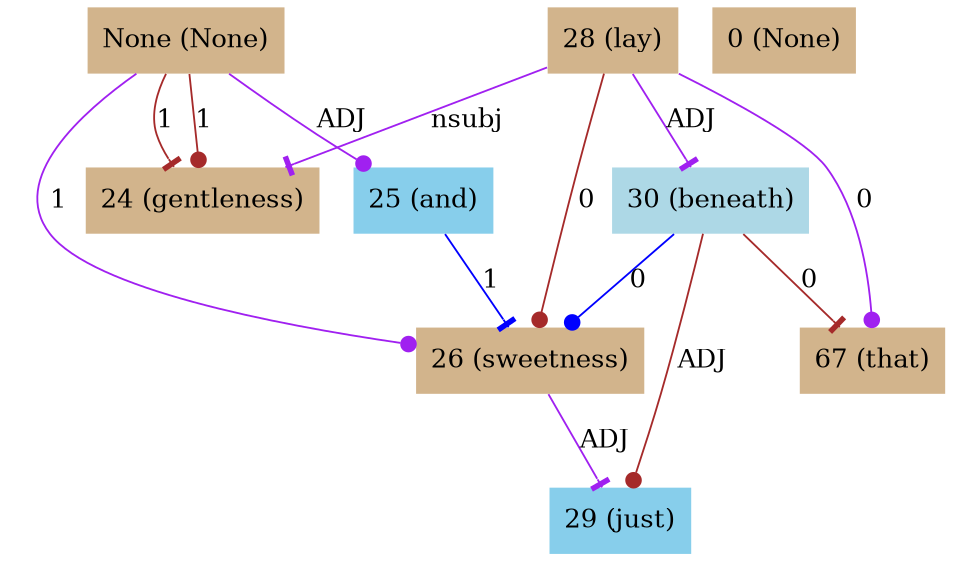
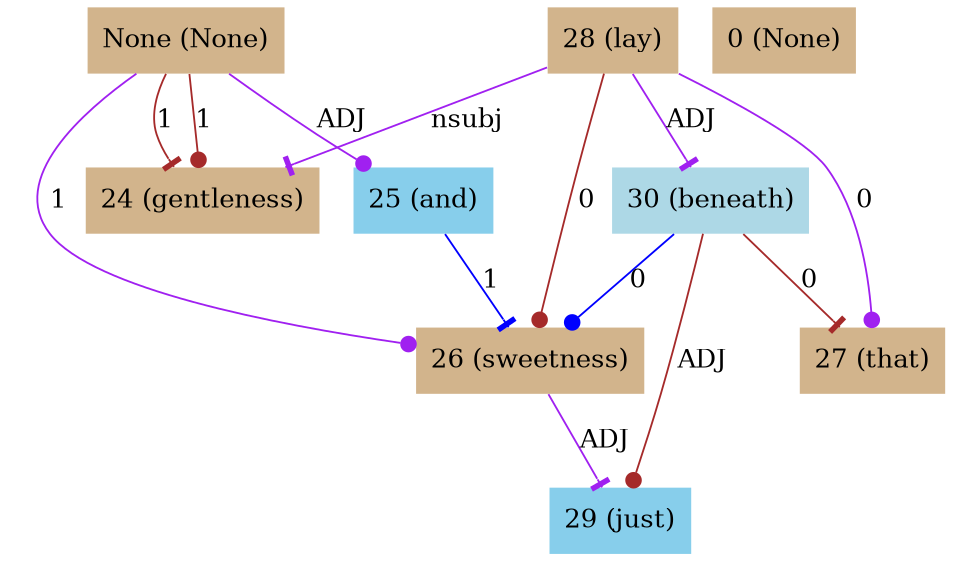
node "67 (that)": label "67 (that)" -> "27 (that)"
